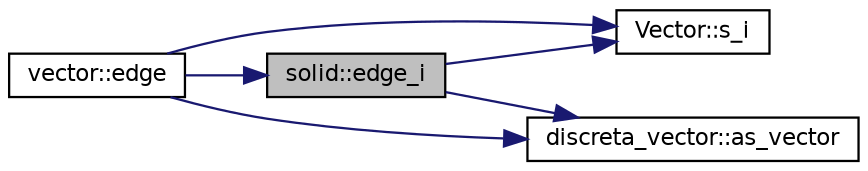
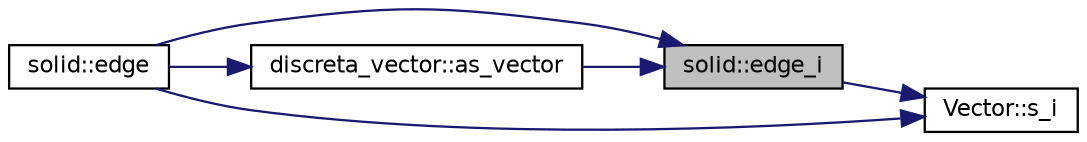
node "vector::edge": label "vector::edge" -> "solid::edge"
edge "solid::edge_i" -> "discreta_vector::as_vector": reversed
